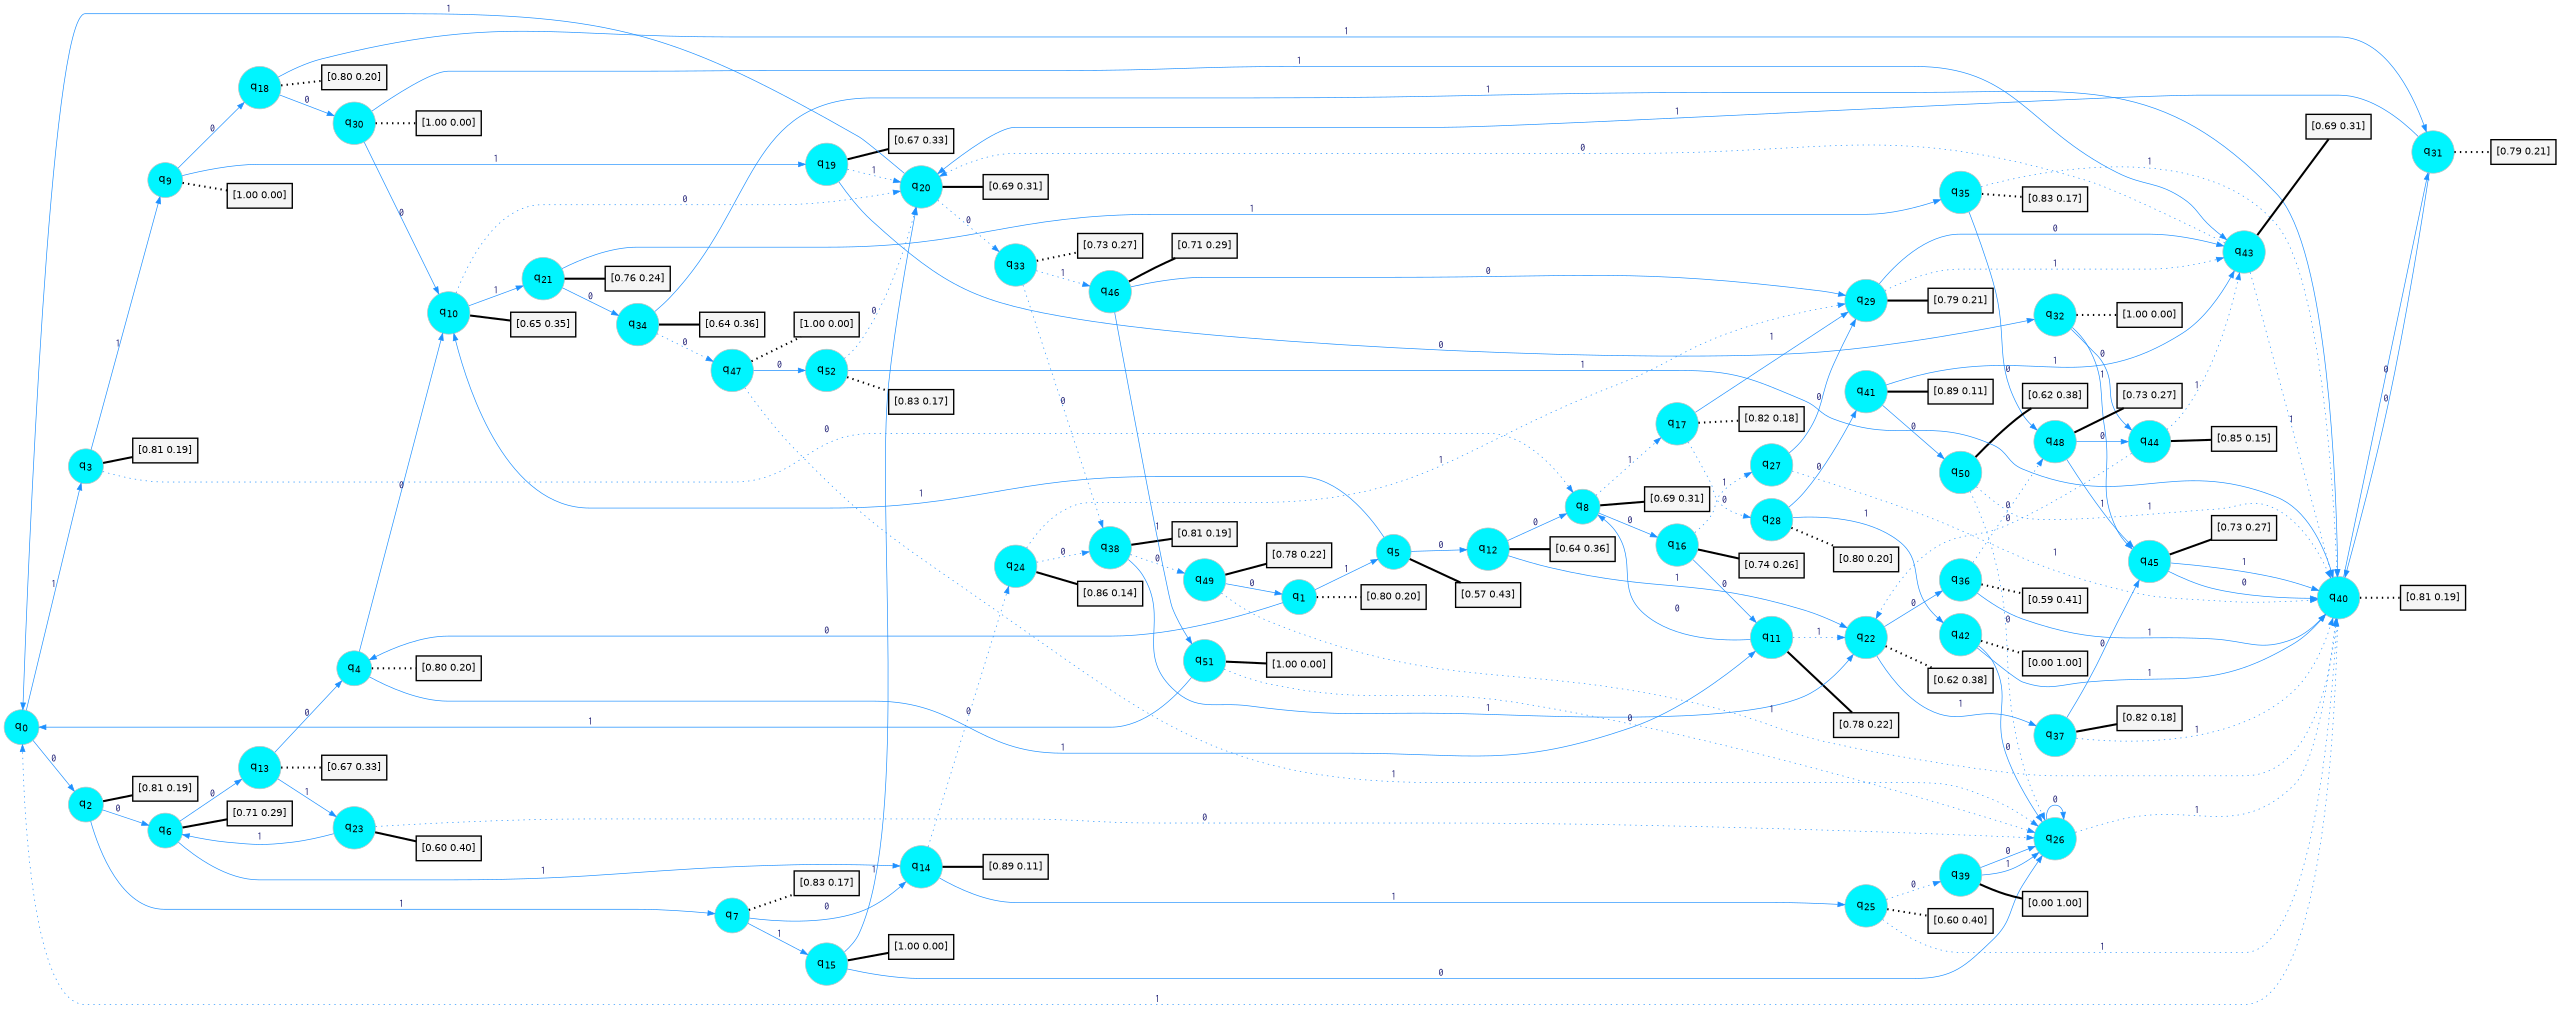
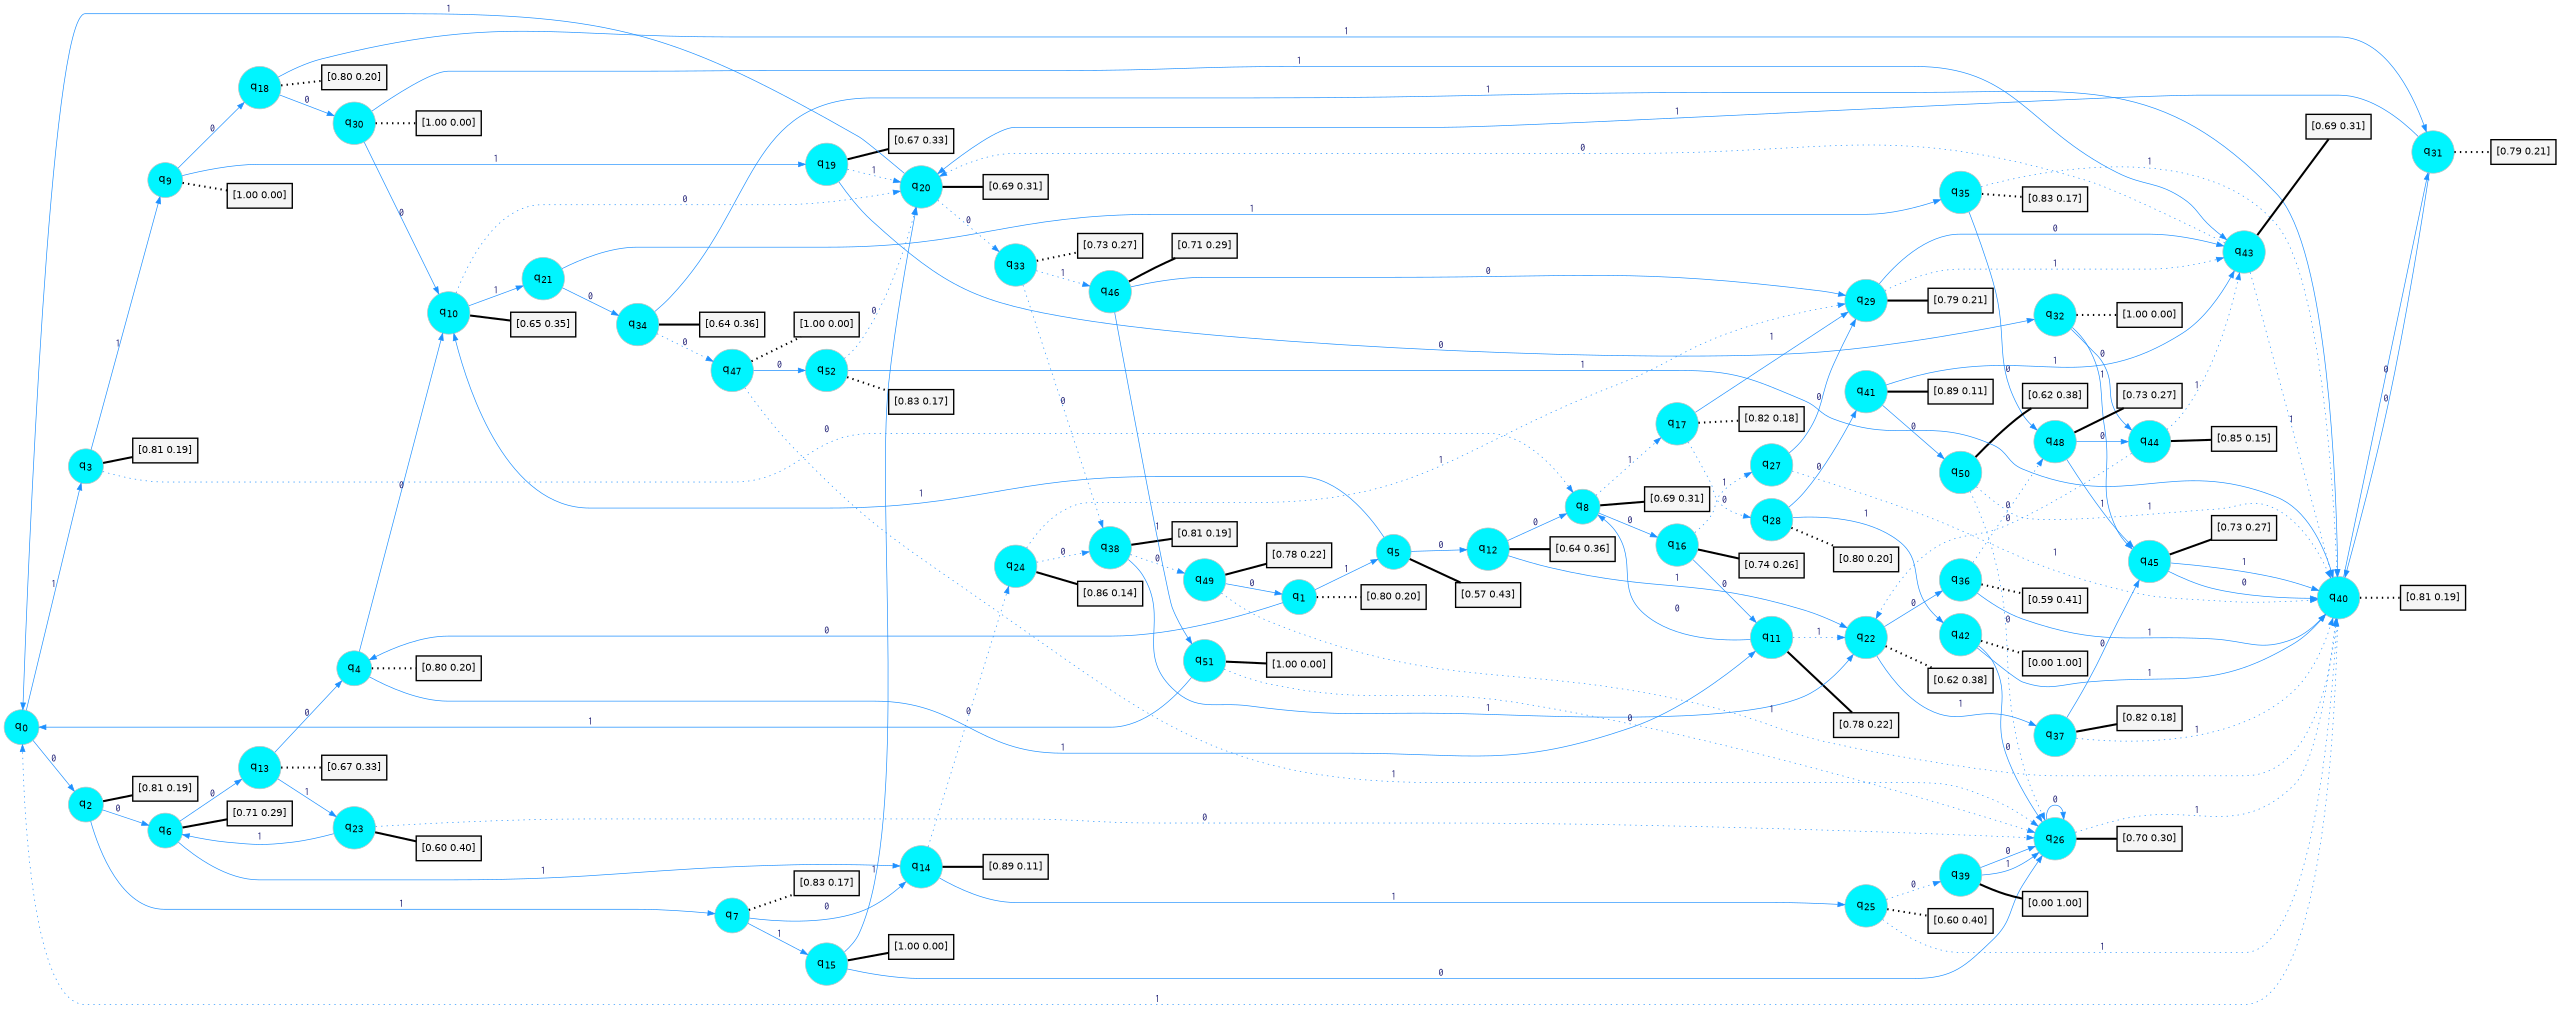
node "[0.76 0.24]": removed
node "[0.70 0.30]": added
